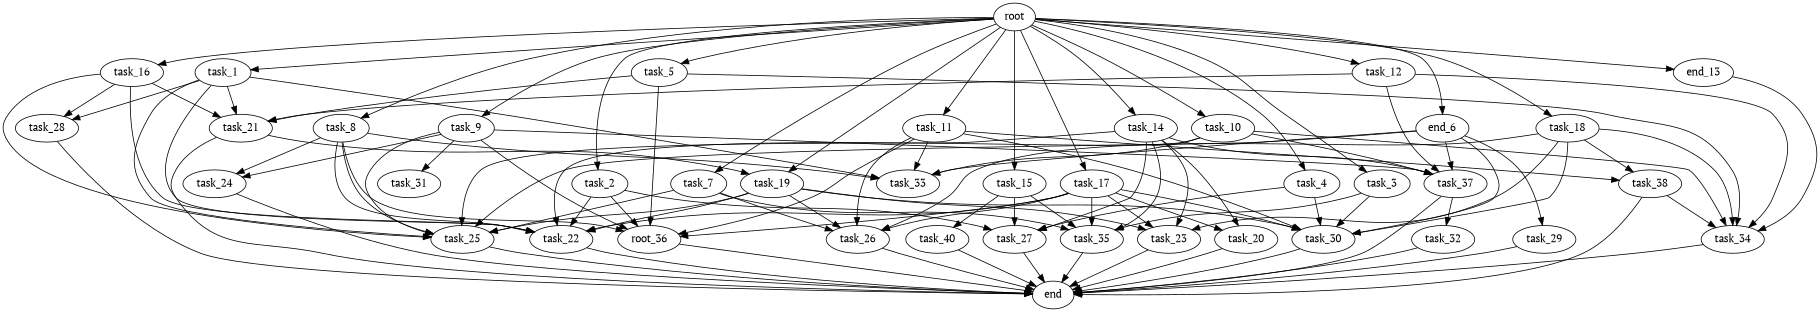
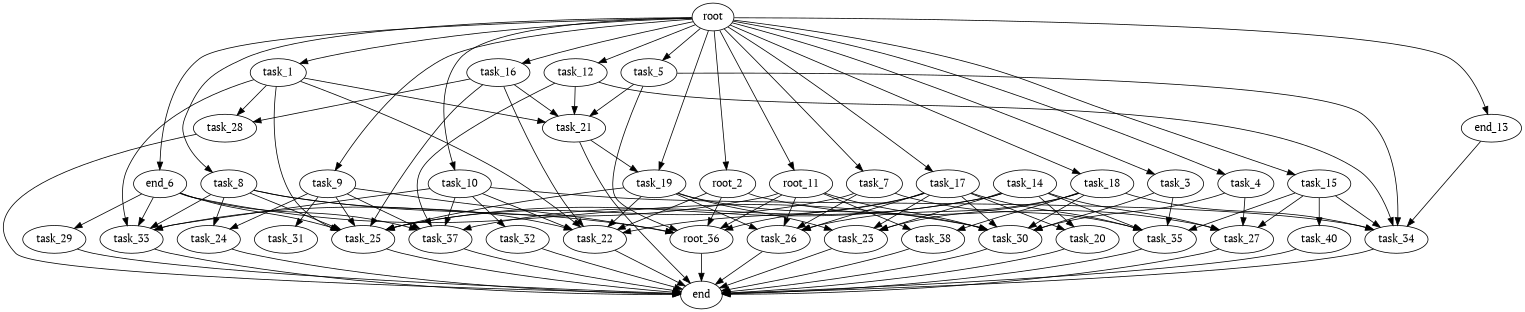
edge "root" -> "task_14": removed
node "task_11": label "task_11" -> "root_11"
node "task_2": label "task_2" -> "root_2"
edge "task_37" -> "task_32": now "task_10" -> "task_32"
edge "task_38" -> "task_34": now "task_15" -> "task_34"
edge "task_33" -> "end": added
